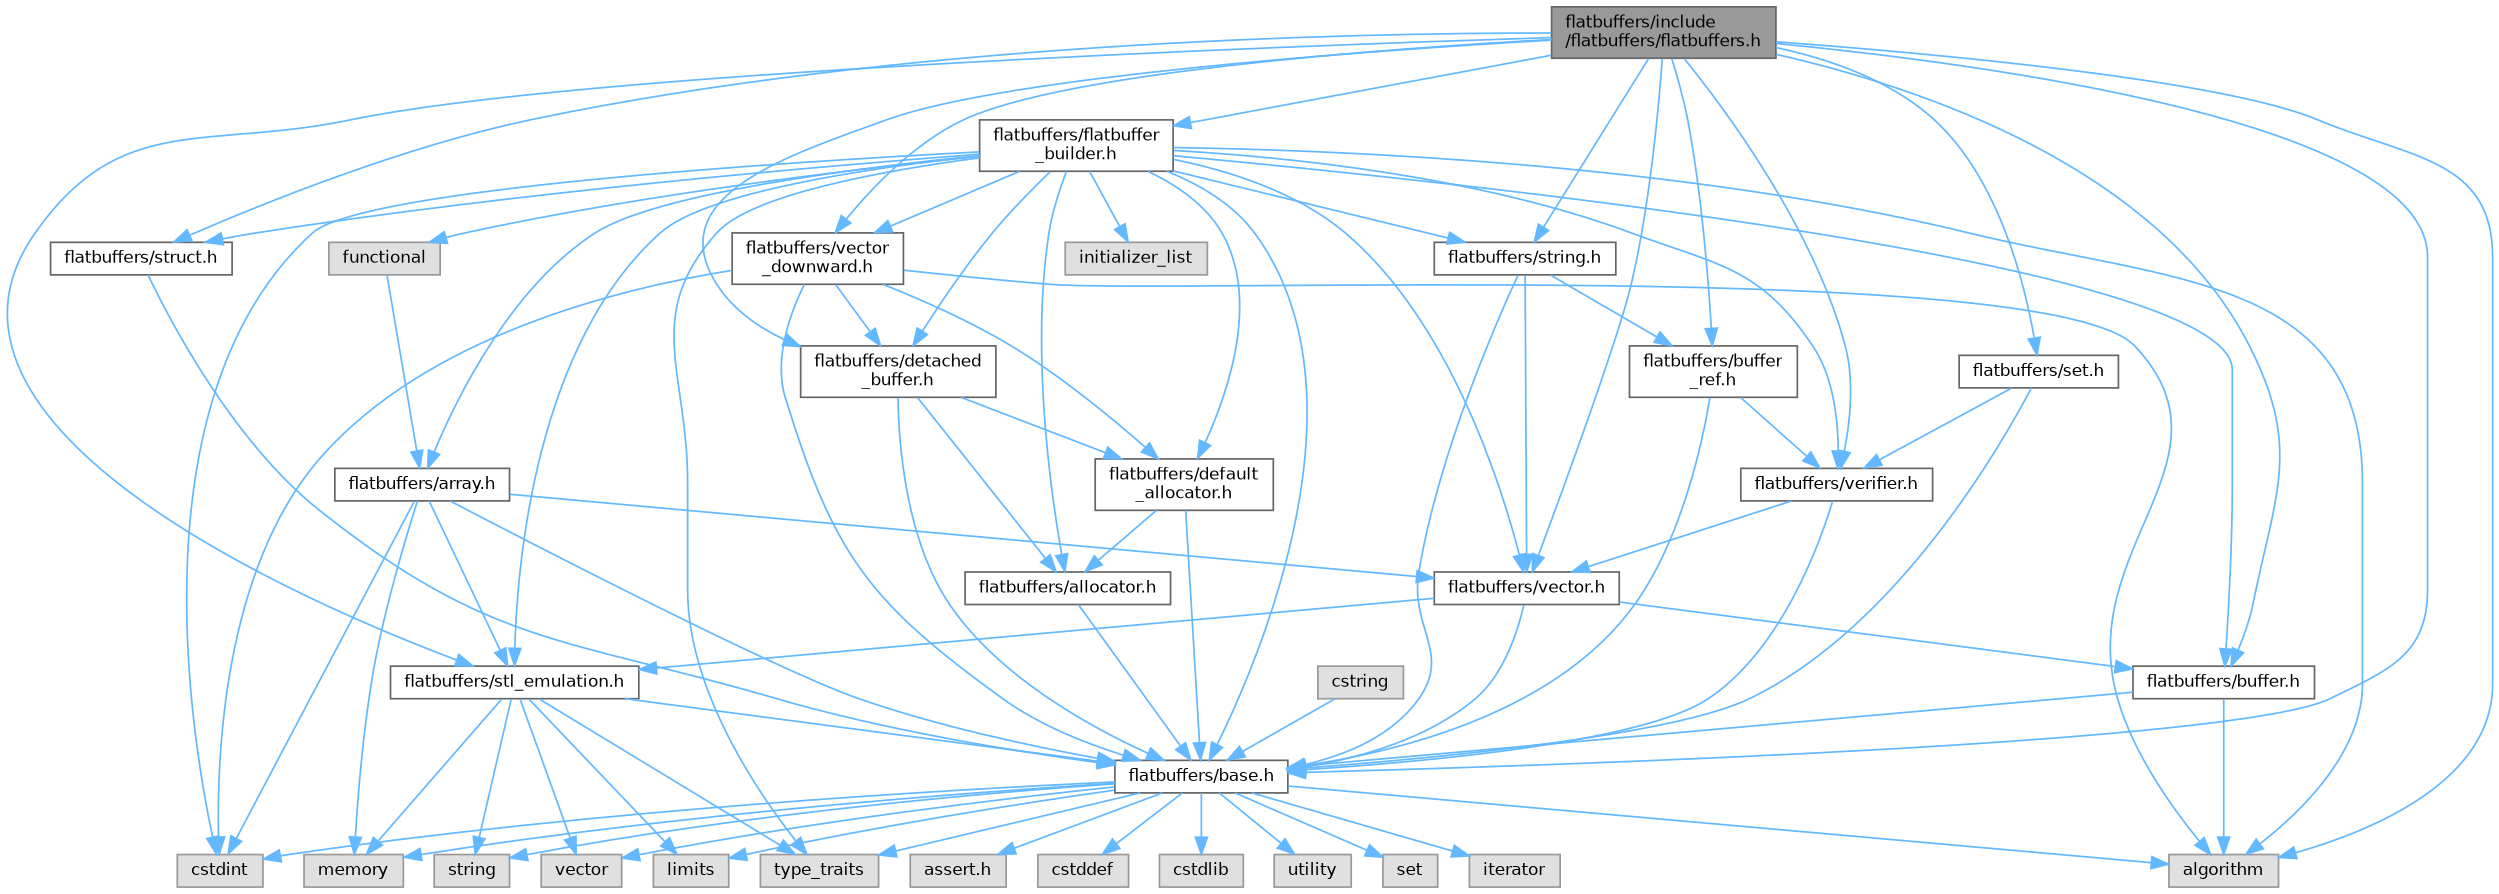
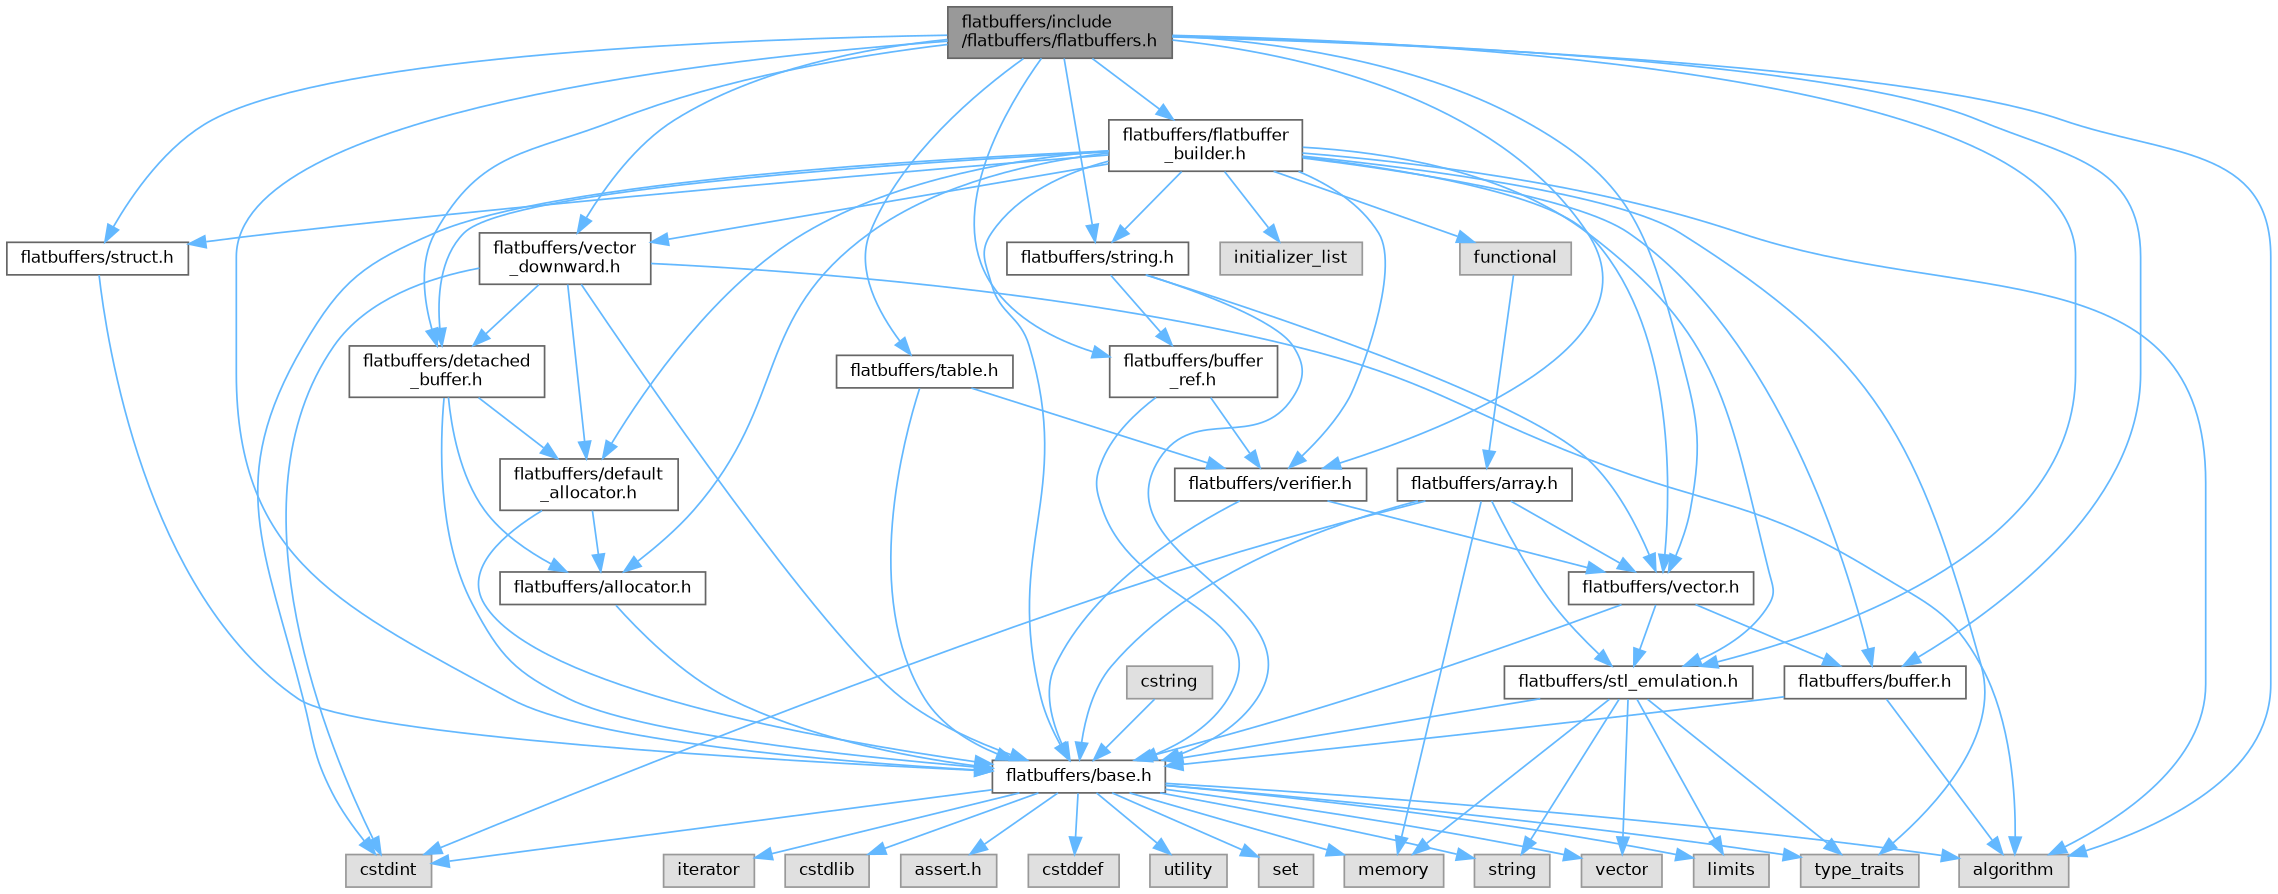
edge "flatbuffers/flatbuffer _builder.h" -> "flatbuffers/array.h": removed
node "flatbuffers/set.h": label "flatbuffers/set.h" -> "flatbuffers/table.h"
